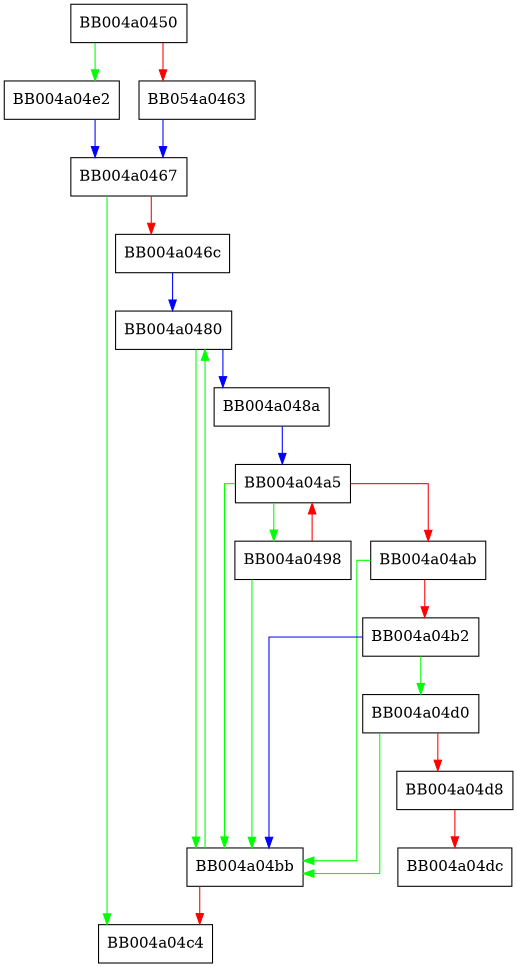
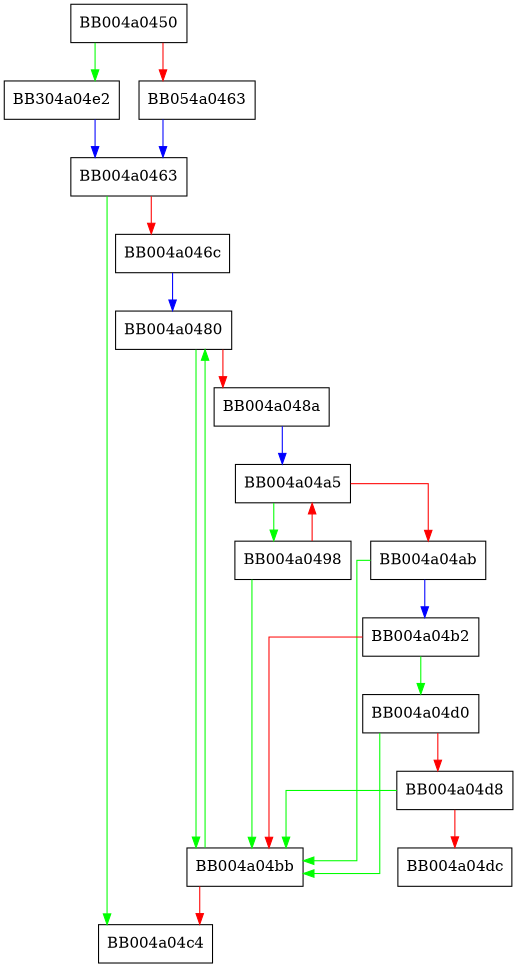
node "BB004a04e2": label "BB004a04e2" -> "BB304a04e2"
node "BB004a0467": label "BB004a0467" -> "BB004a0463"
edge "BB004a0480" -> "BB004a048a": color blue -> red
edge "BB004a04ab" -> "BB004a04b2": color red -> blue
edge "BB004a04a5" -> "BB004a04bb": now "BB004a04d8" -> "BB004a04bb"
edge "BB004a04b2" -> "BB004a04bb": color blue -> red
